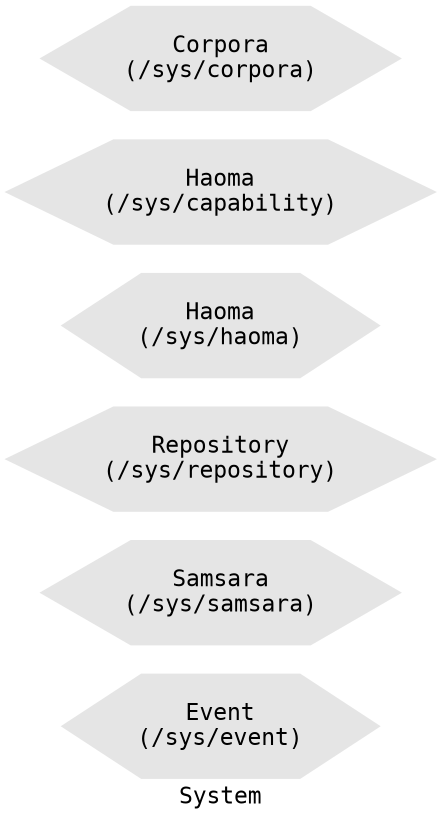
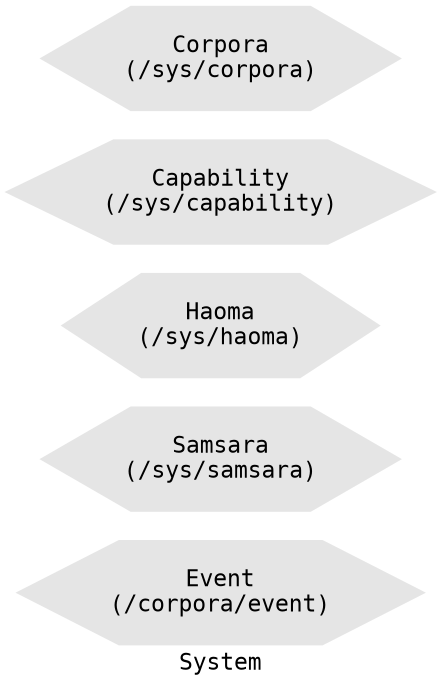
node "Haoma (/sys/capability)": label "Haoma (/sys/capability)" -> "Capability (/sys/capability)"
node "Repository (/sys/repository)": removed
node "Event (/sys/event)": label "Event (/sys/event)" -> "Event (/corpora/event)"
